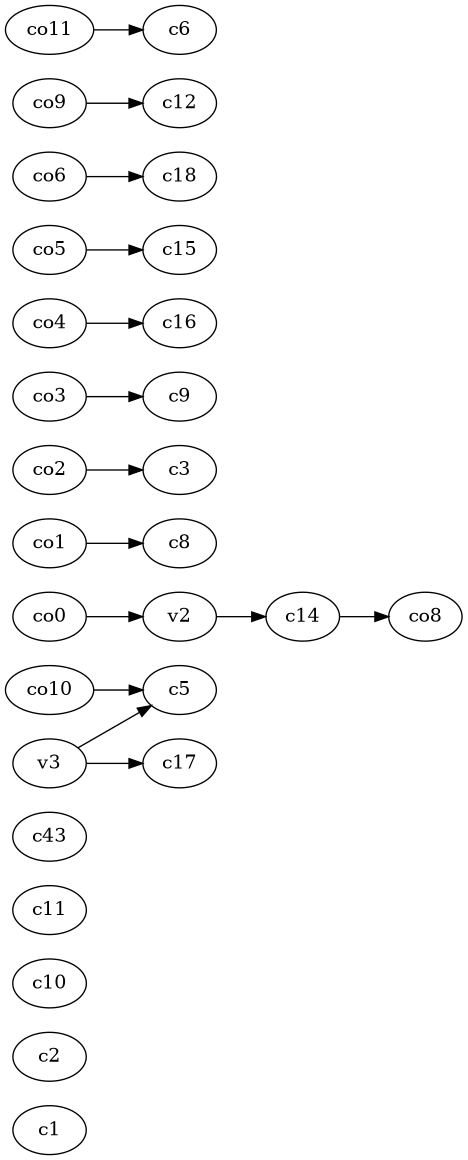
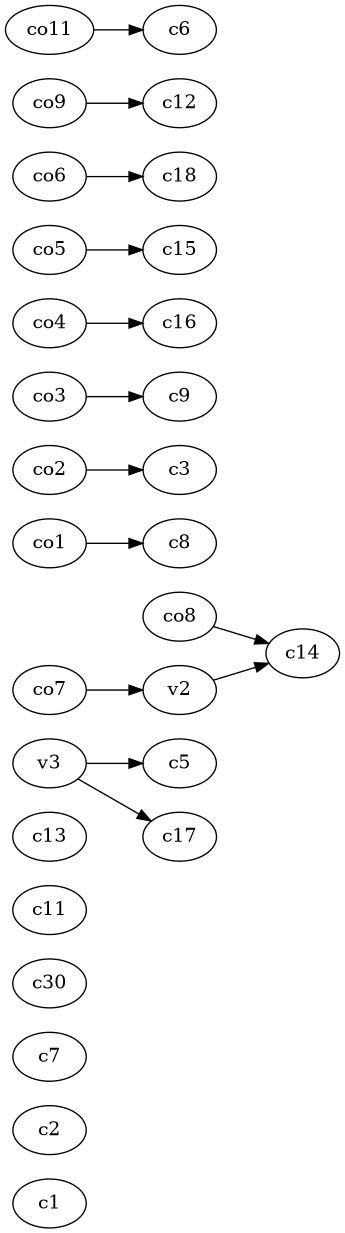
node "co0": label "co0" -> "co7"
edge "c14" -> "co8": reversed
node "co10": removed
node "c43": label "c43" -> "c13"
node "c10": label "c10" -> "c30"
node "c7": added
